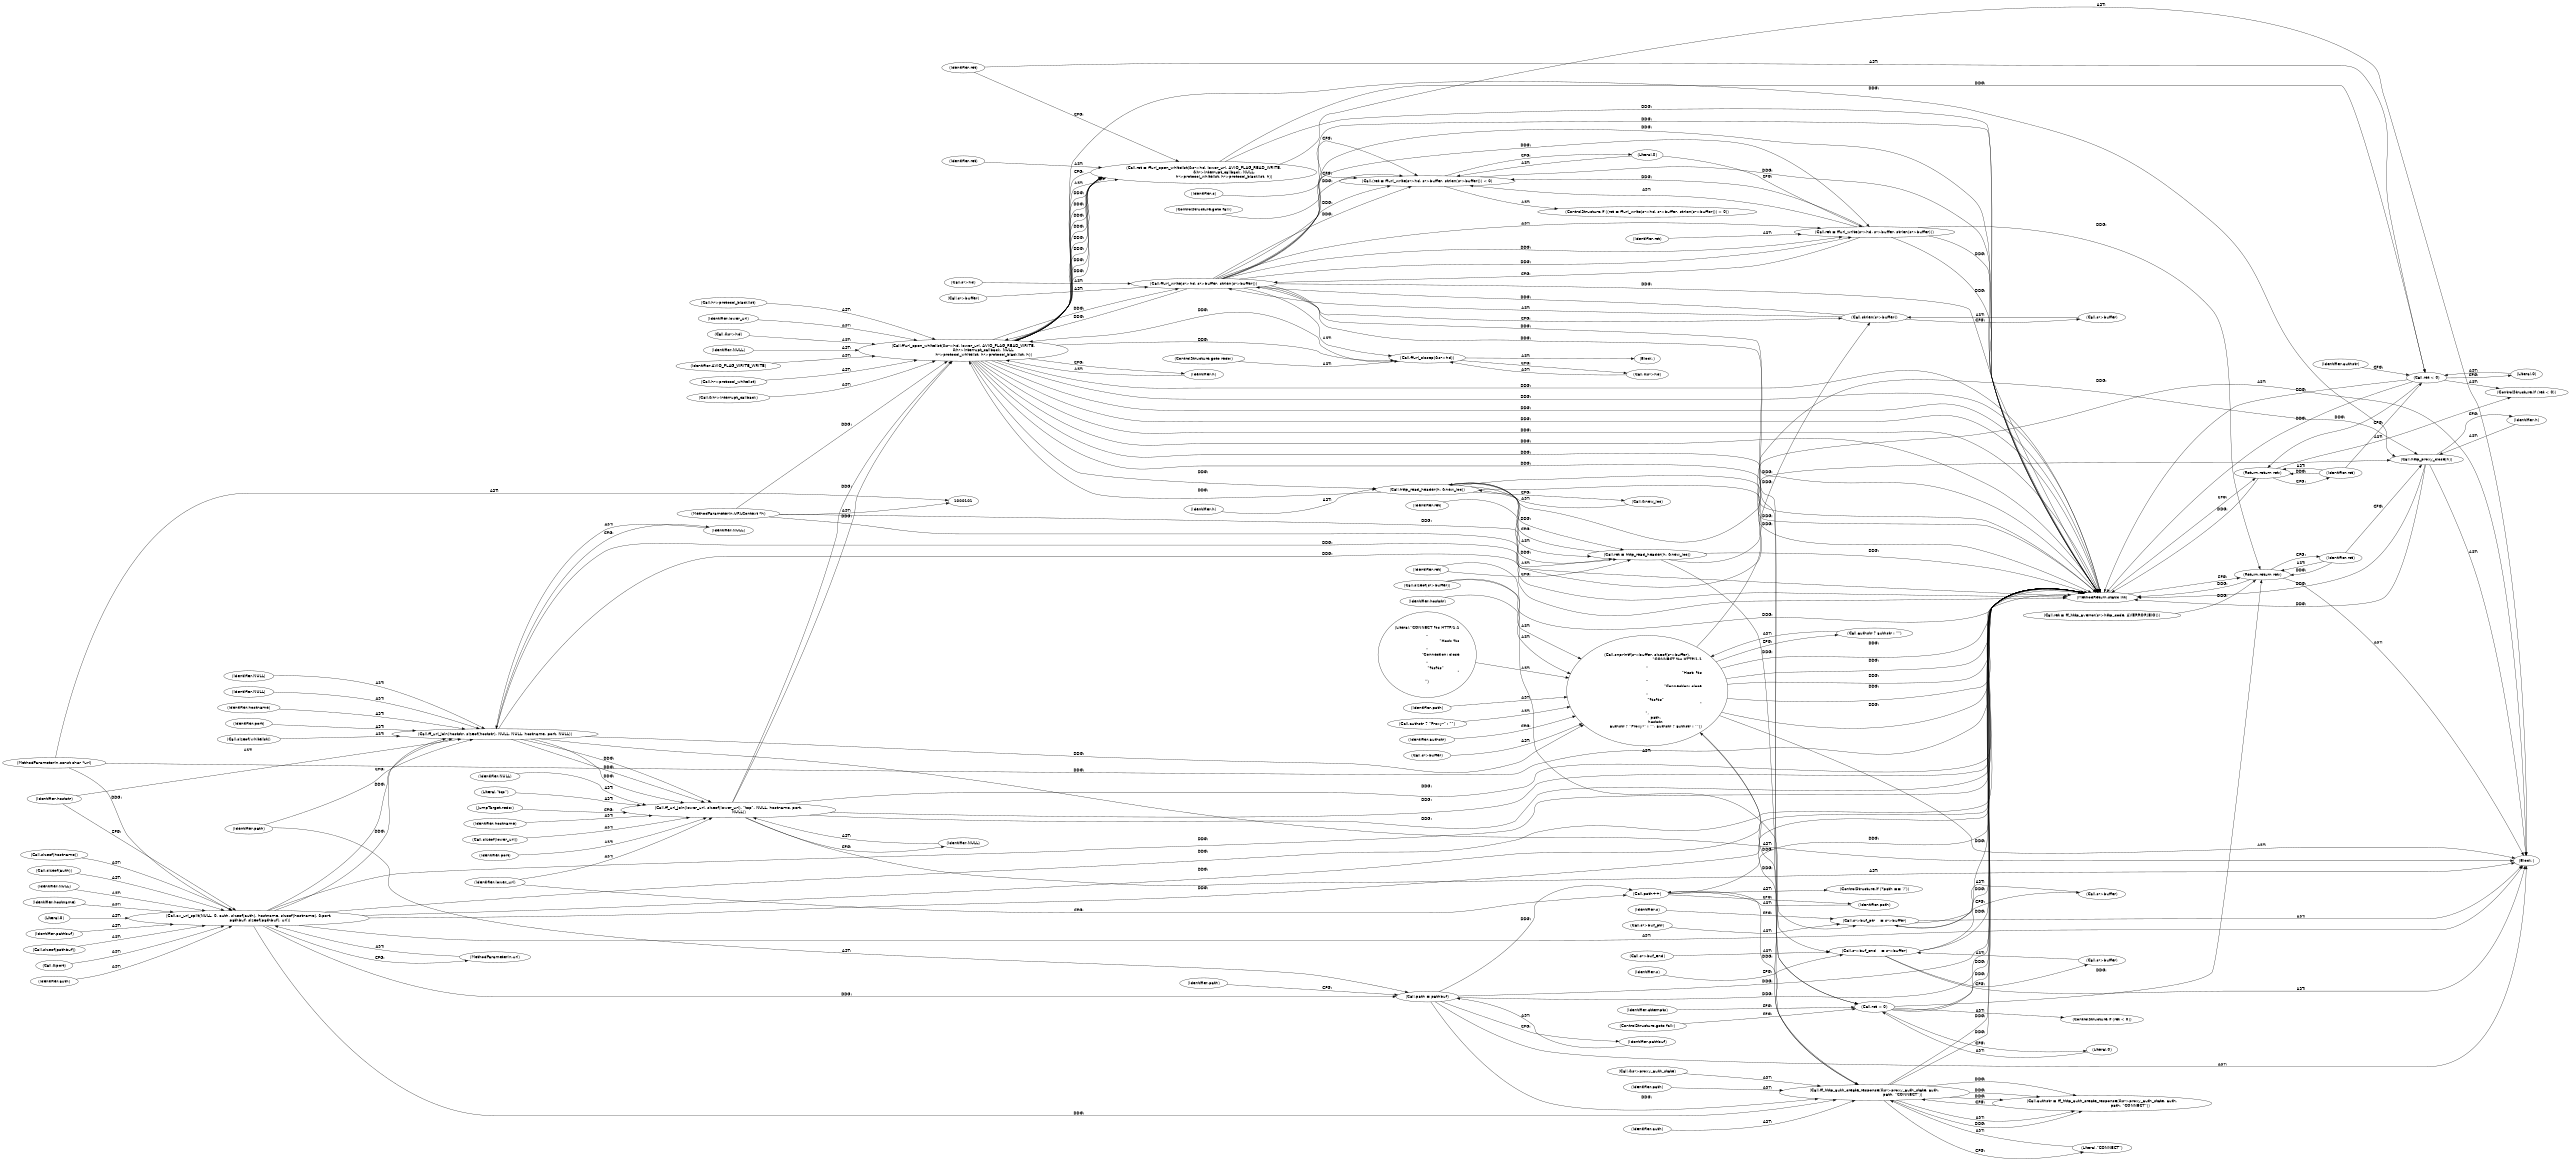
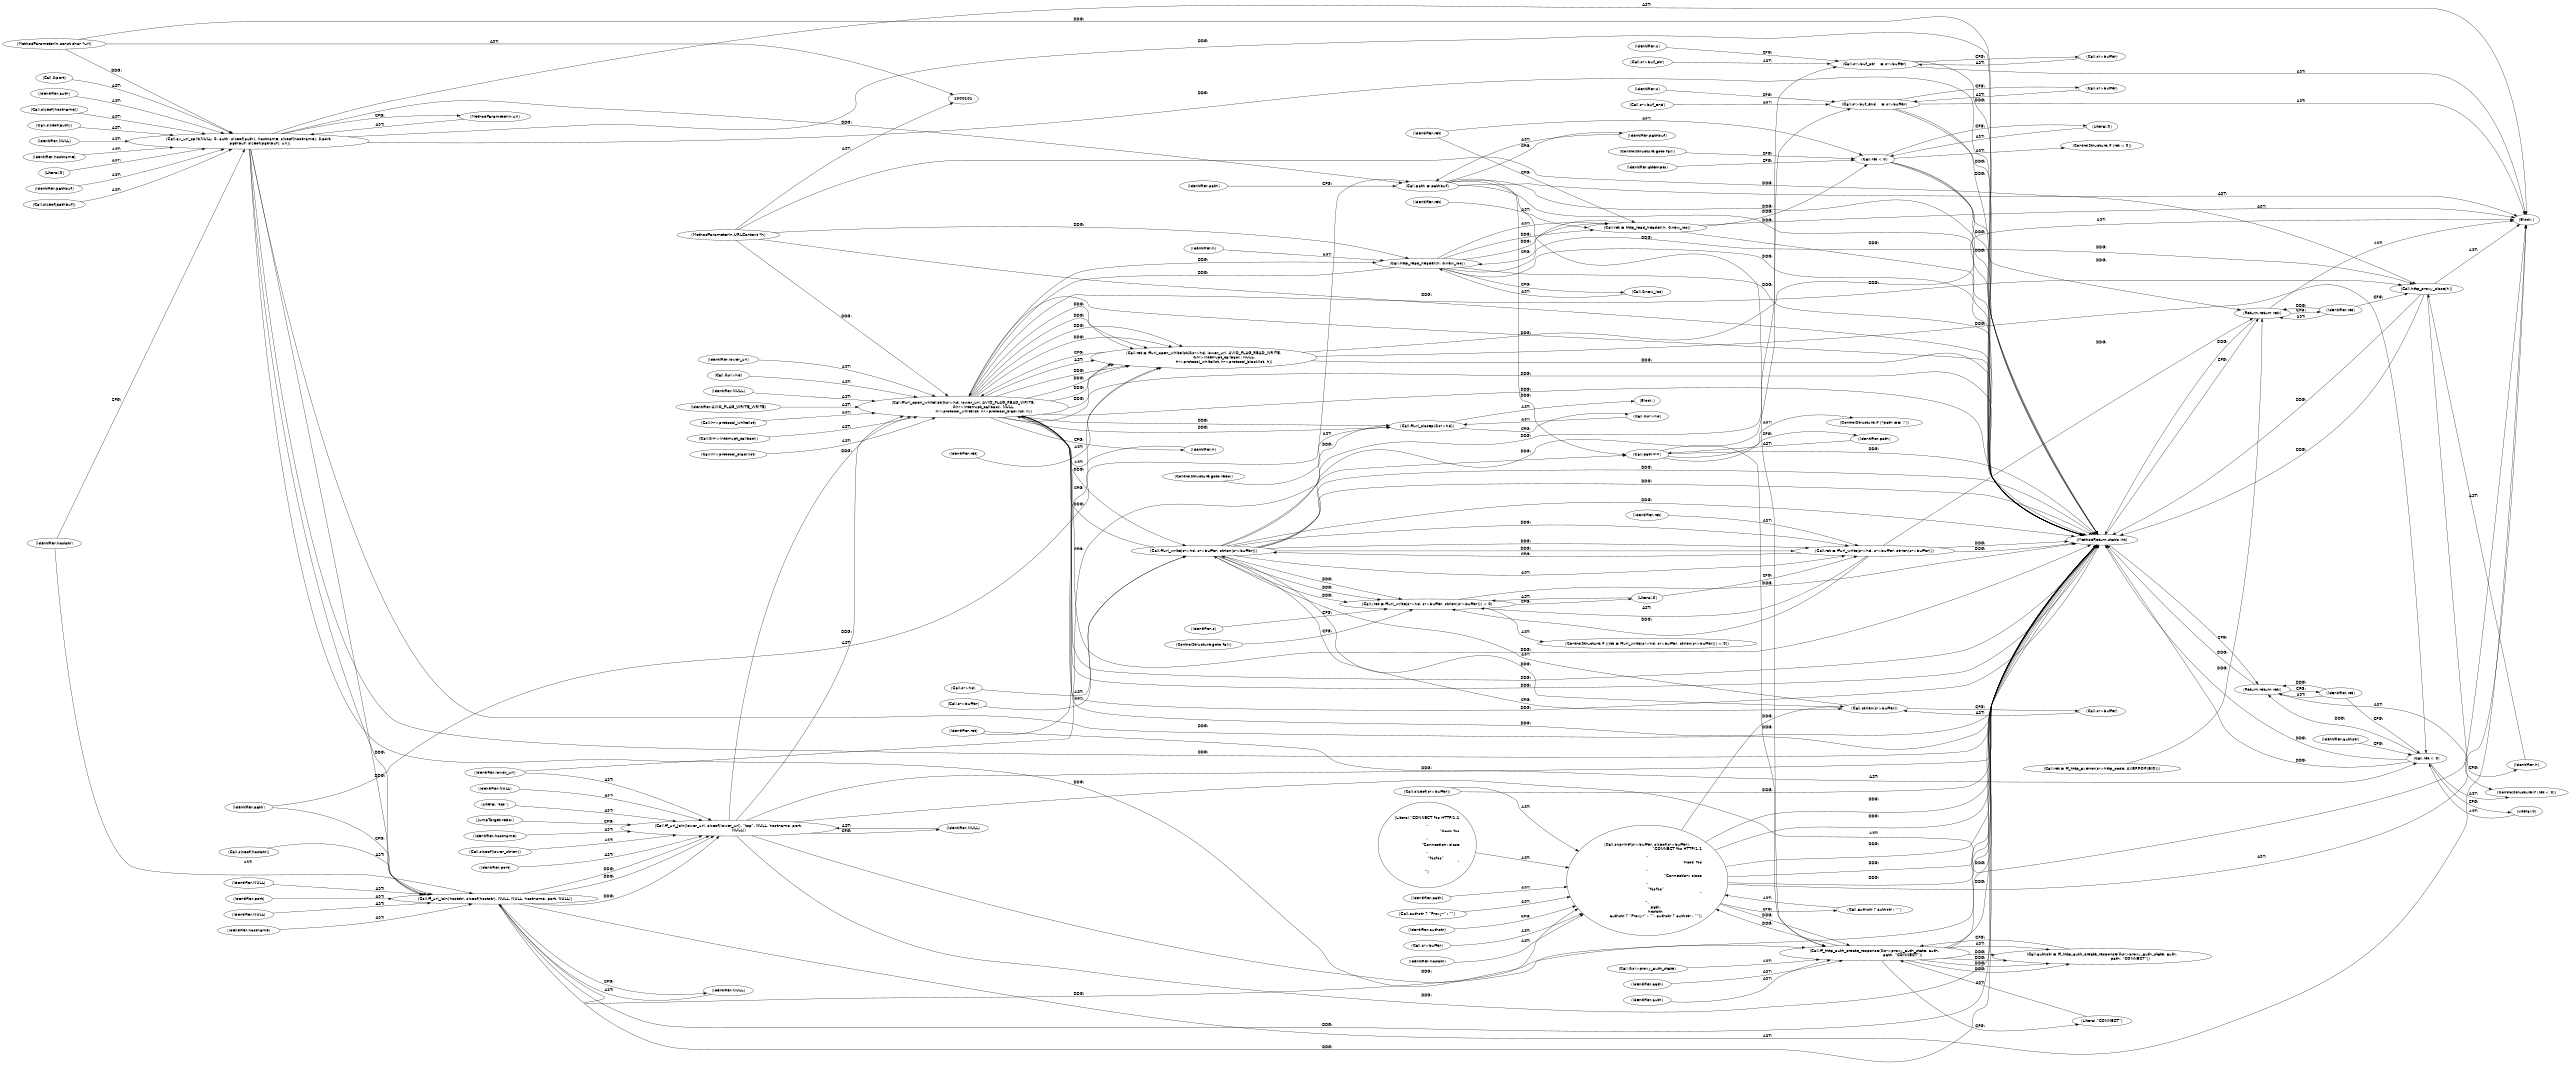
edge "(MethodParameterIn,URLContext *h)" -> "(Call,http_read_header(h, &new_loc))": added, label "DDG:"
edge "(Call,ffurl_write(s->hd, s->buffer, strlen(s->buffer)))" -> "(Call,ffurl_closep(&s->hd))": label "AST: " -> "DDG: "
node "(Call,sizeof(whitelist))": label "(Call,sizeof(whitelist))" -> "(Call,sizeof(hoststr))"
node "(Call,sizeof(lower_url))": label "(Call,sizeof(lower_url))" -> "(Call,sizeof(lower_strlen))"
